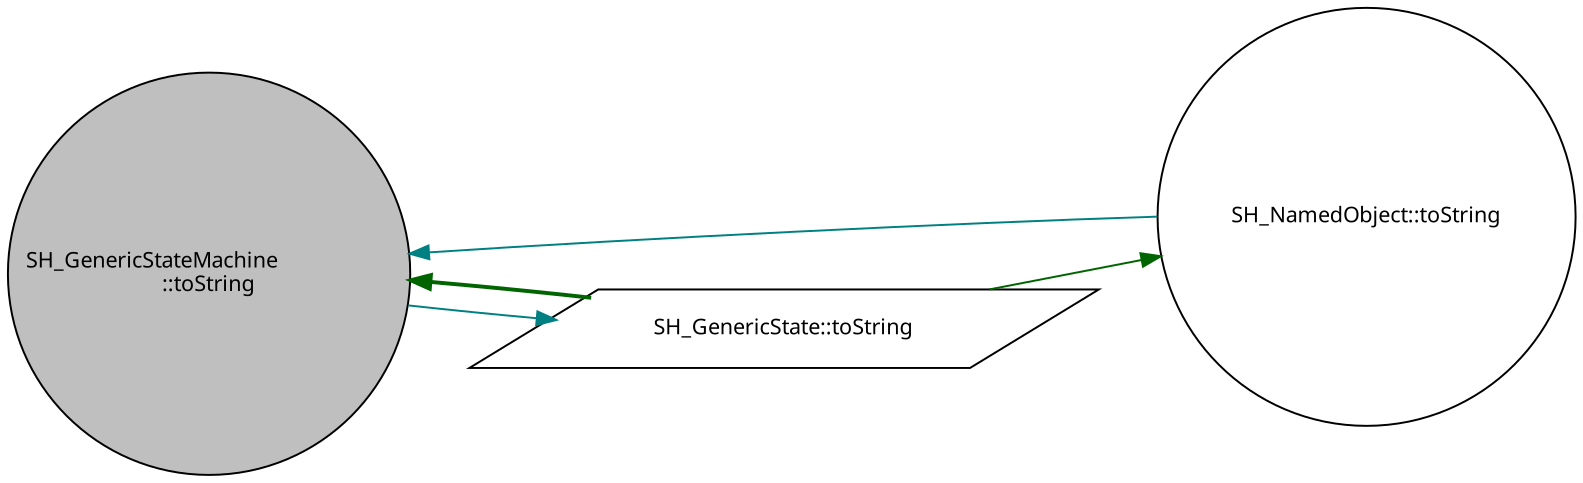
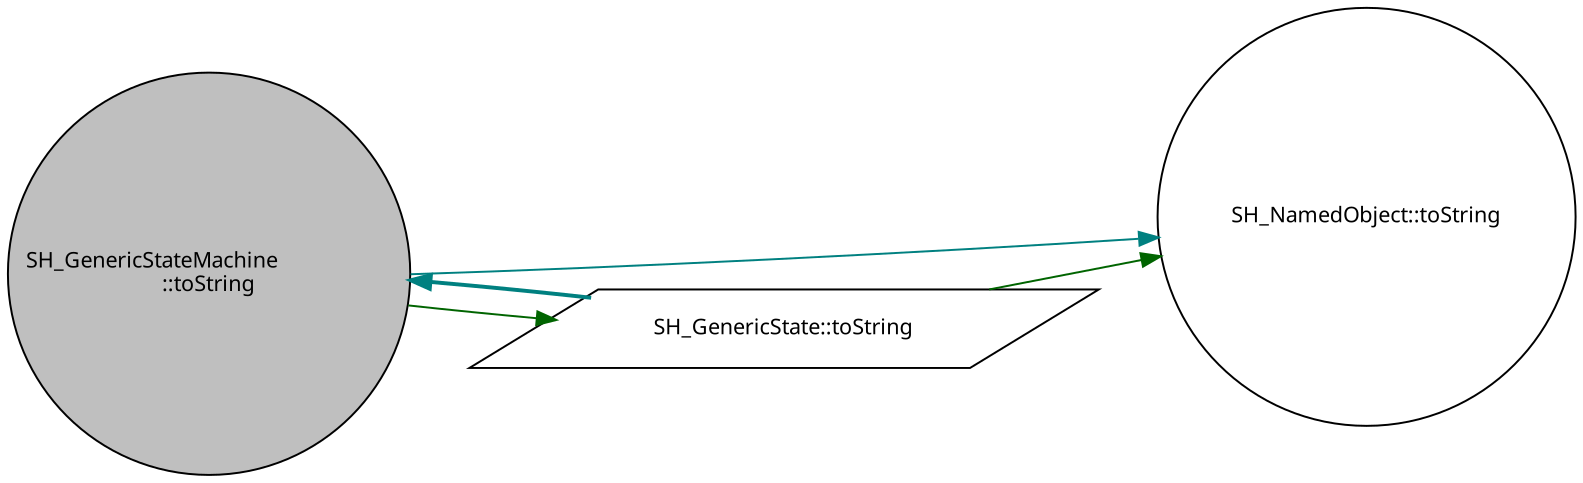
edge "SH_NamedObject::toString" -> "SH_GenericStateMachine ::toString": reversed
edge "SH_GenericState::toString" -> "SH_GenericStateMachine ::toString": color darkgreen -> teal
edge "SH_GenericStateMachine ::toString" -> "SH_GenericState::toString": color teal -> darkgreen
